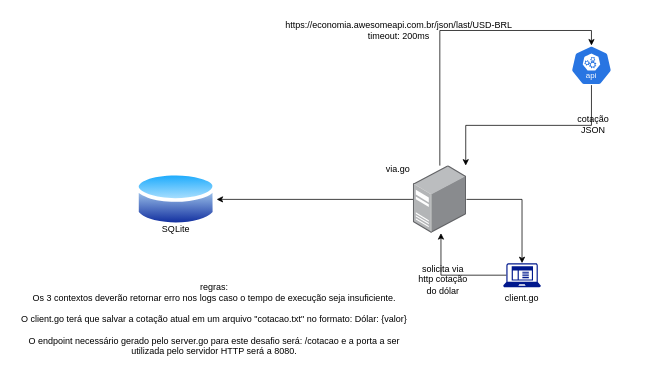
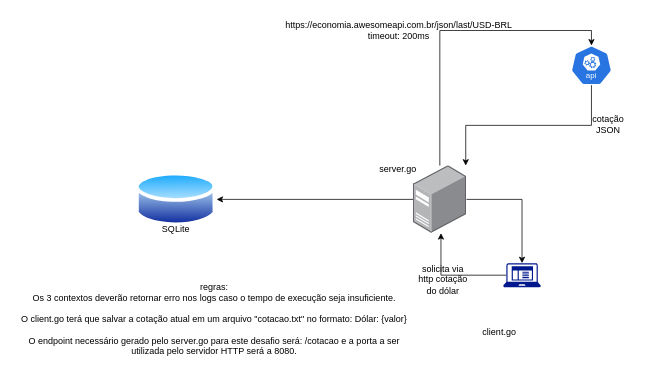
node "cotação JSON": moved (593, 124) -> (608, 124)
node "via.go": label "via.go" -> "server.go"
node "client.go": moved (522, 298) -> (499, 332)
